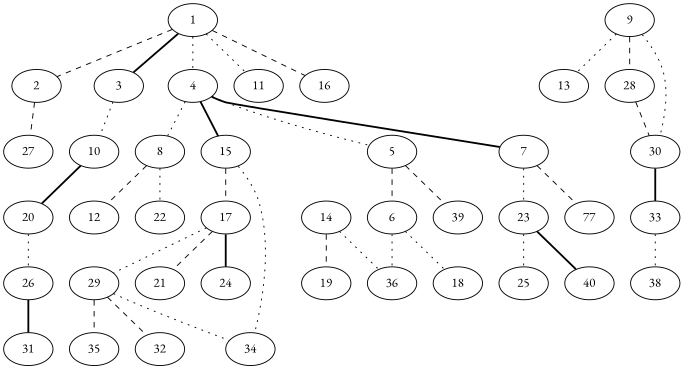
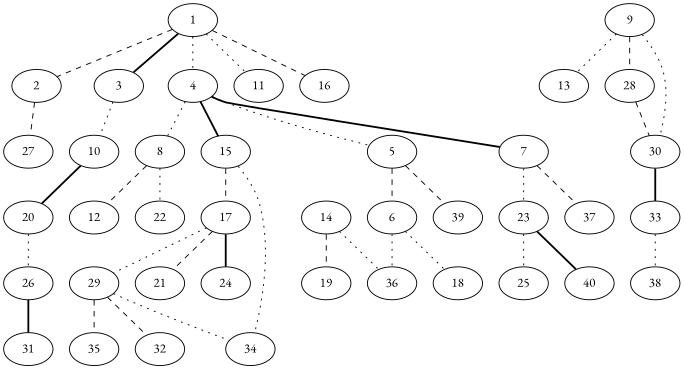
node "77": label "77" -> "37"
